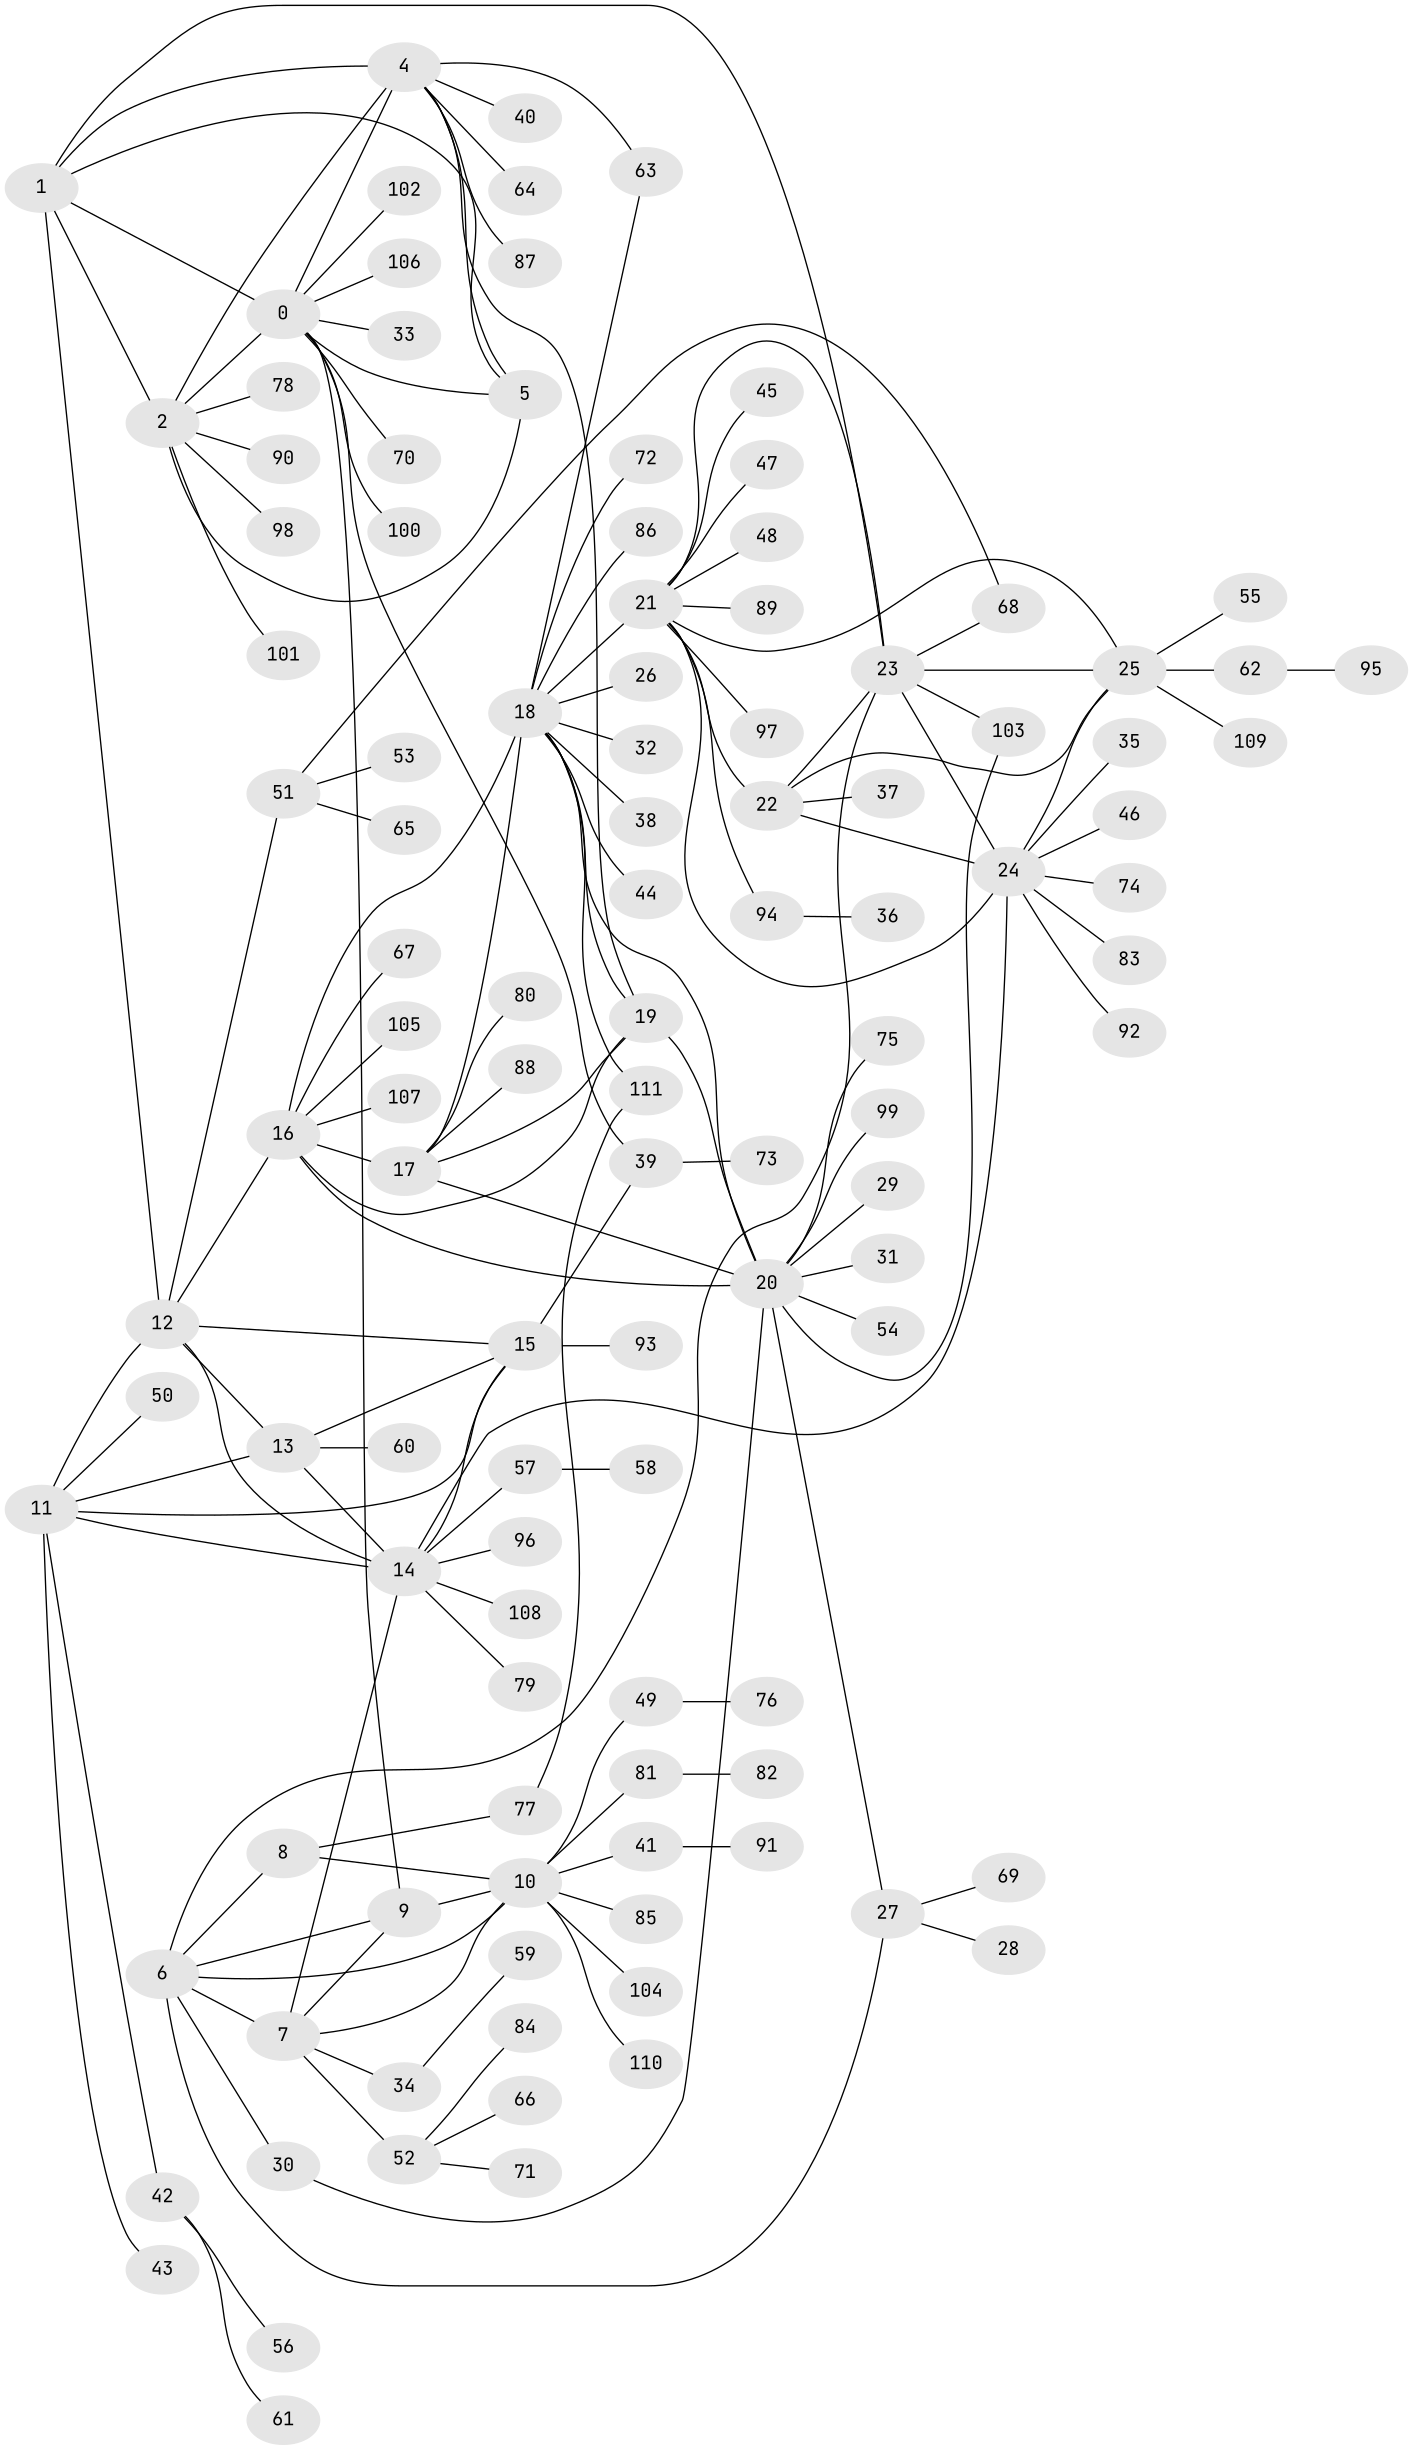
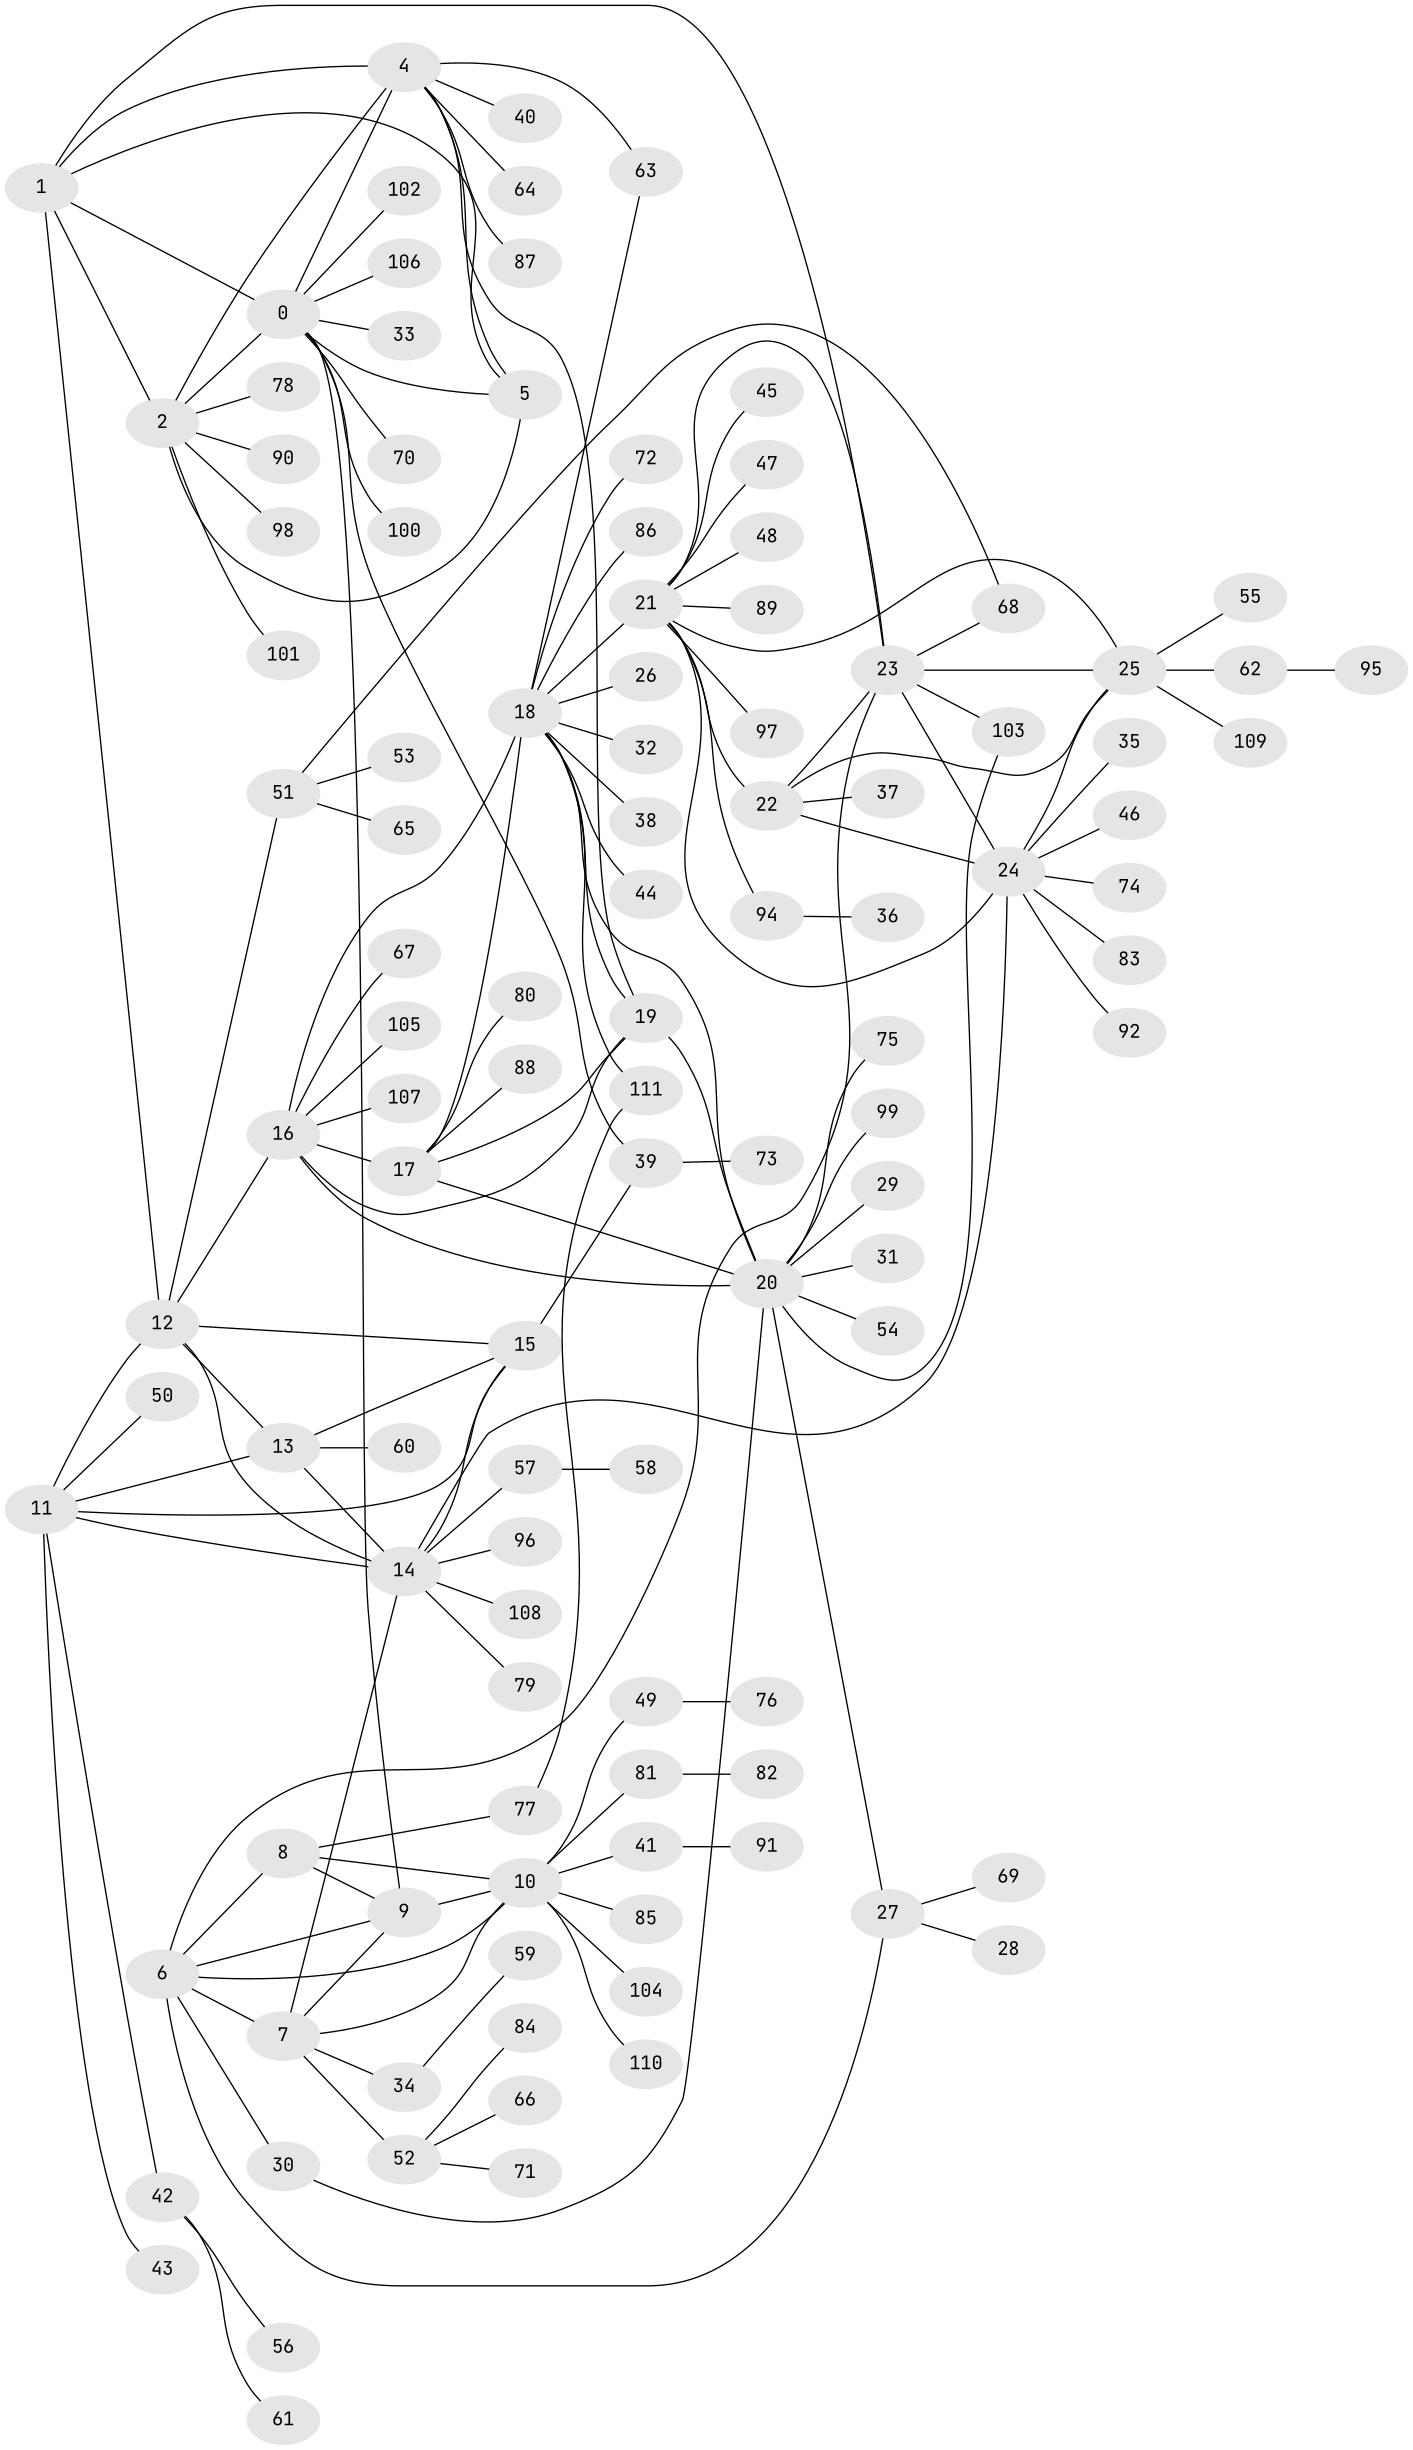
node "93": removed
edge "8" -- "9": added
